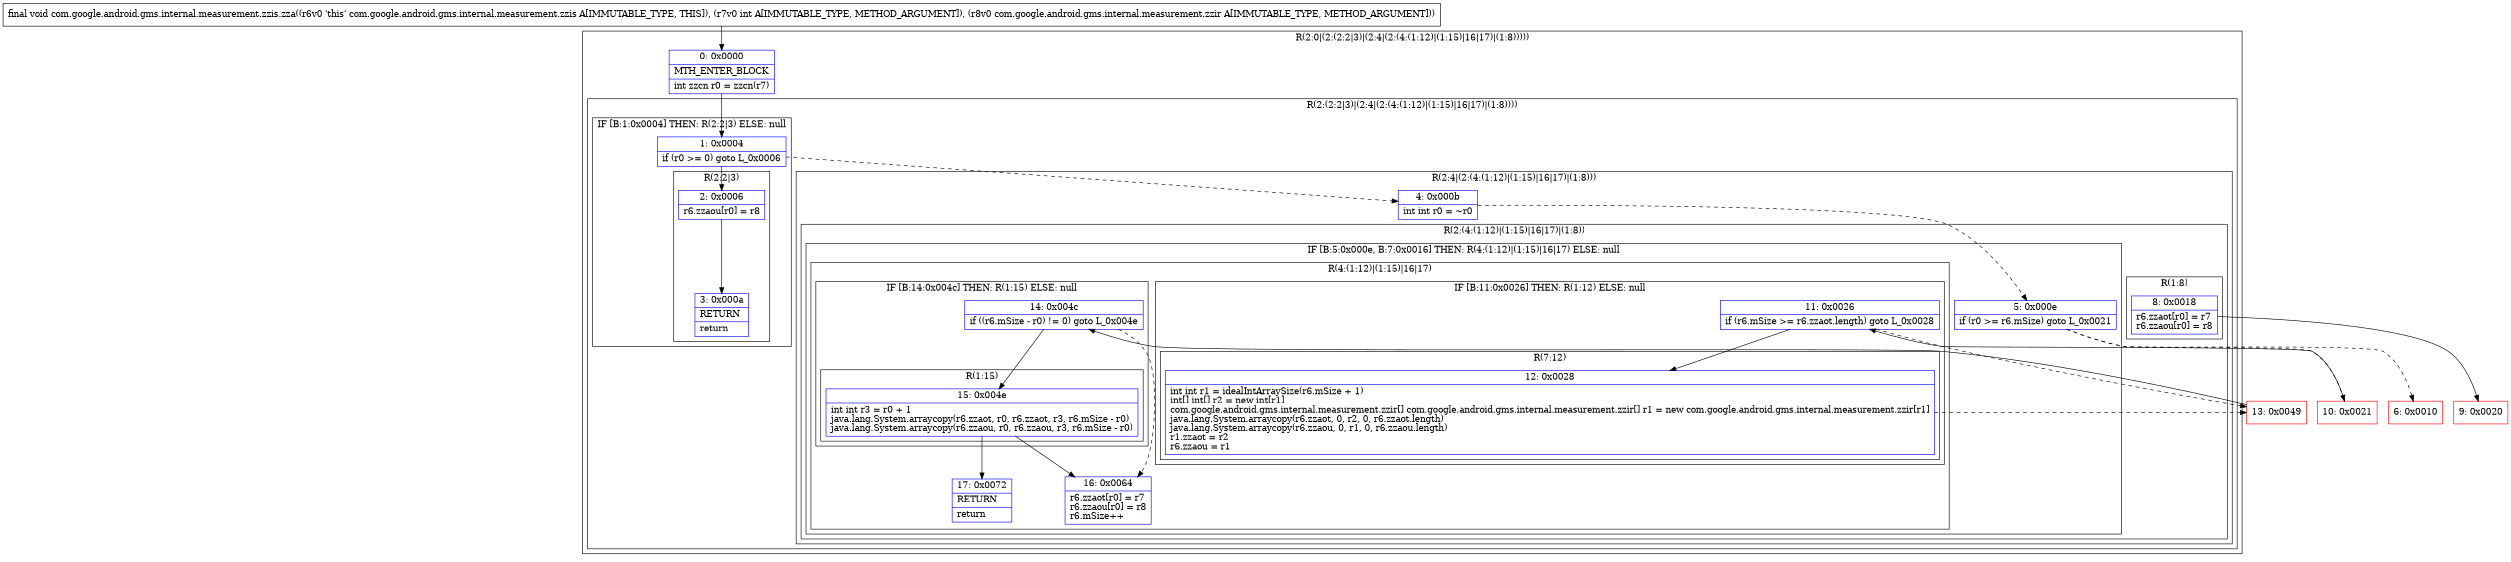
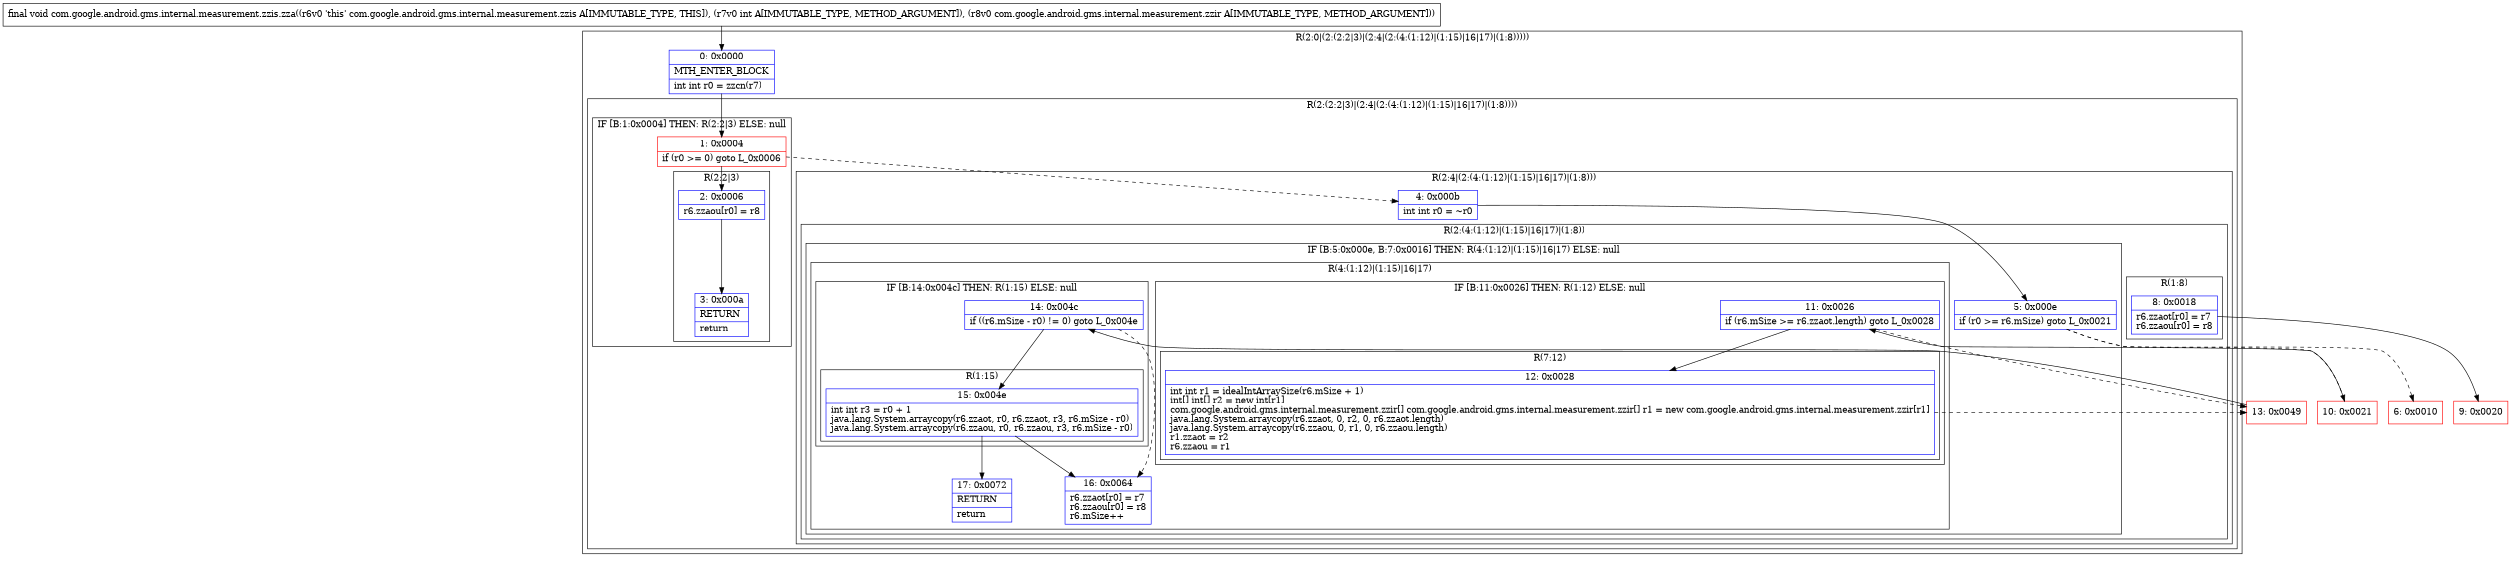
node "0: 0x0000": text "int zzcn r0 = zzcn(r7)" -> "int int r0 = zzcn(r7)"
node "1: 0x0004": color blue -> red
edge "4: 0x000b" -> "5: 0x000e": style dashed -> solid
